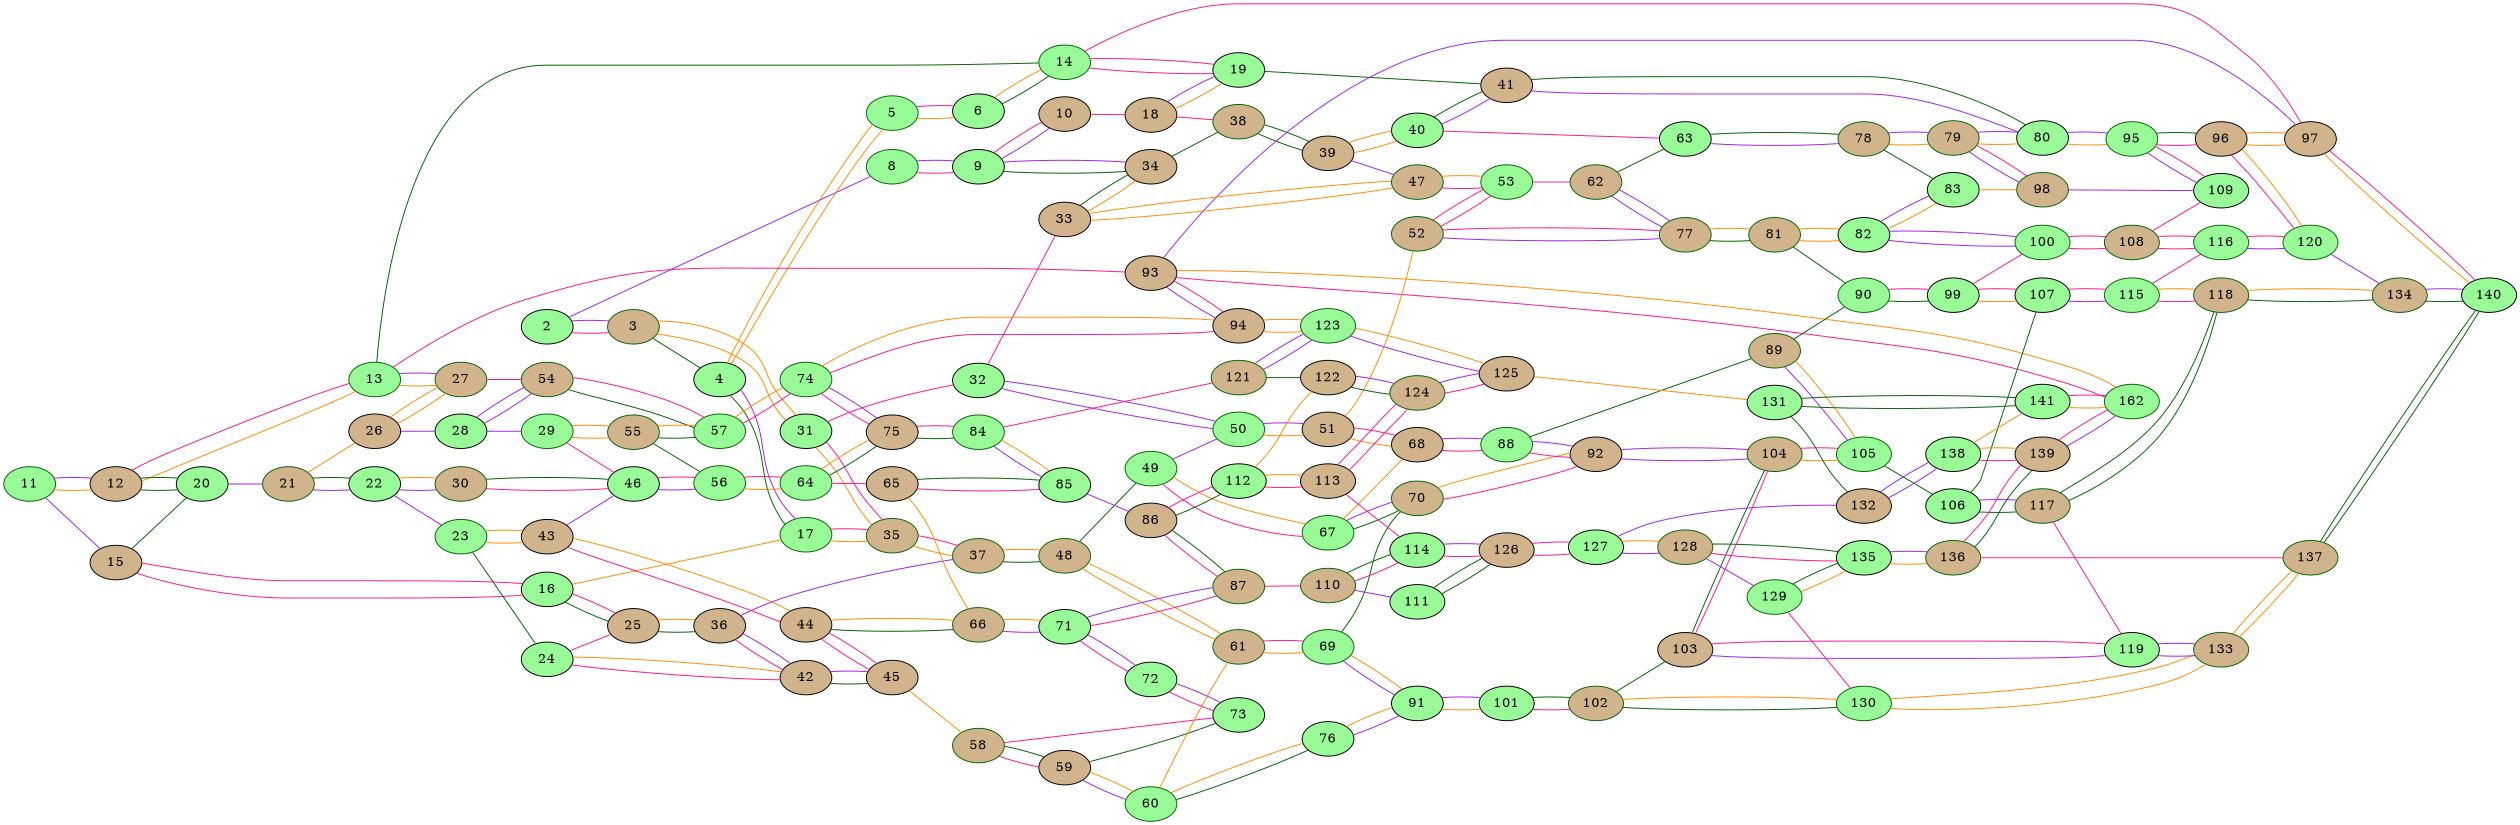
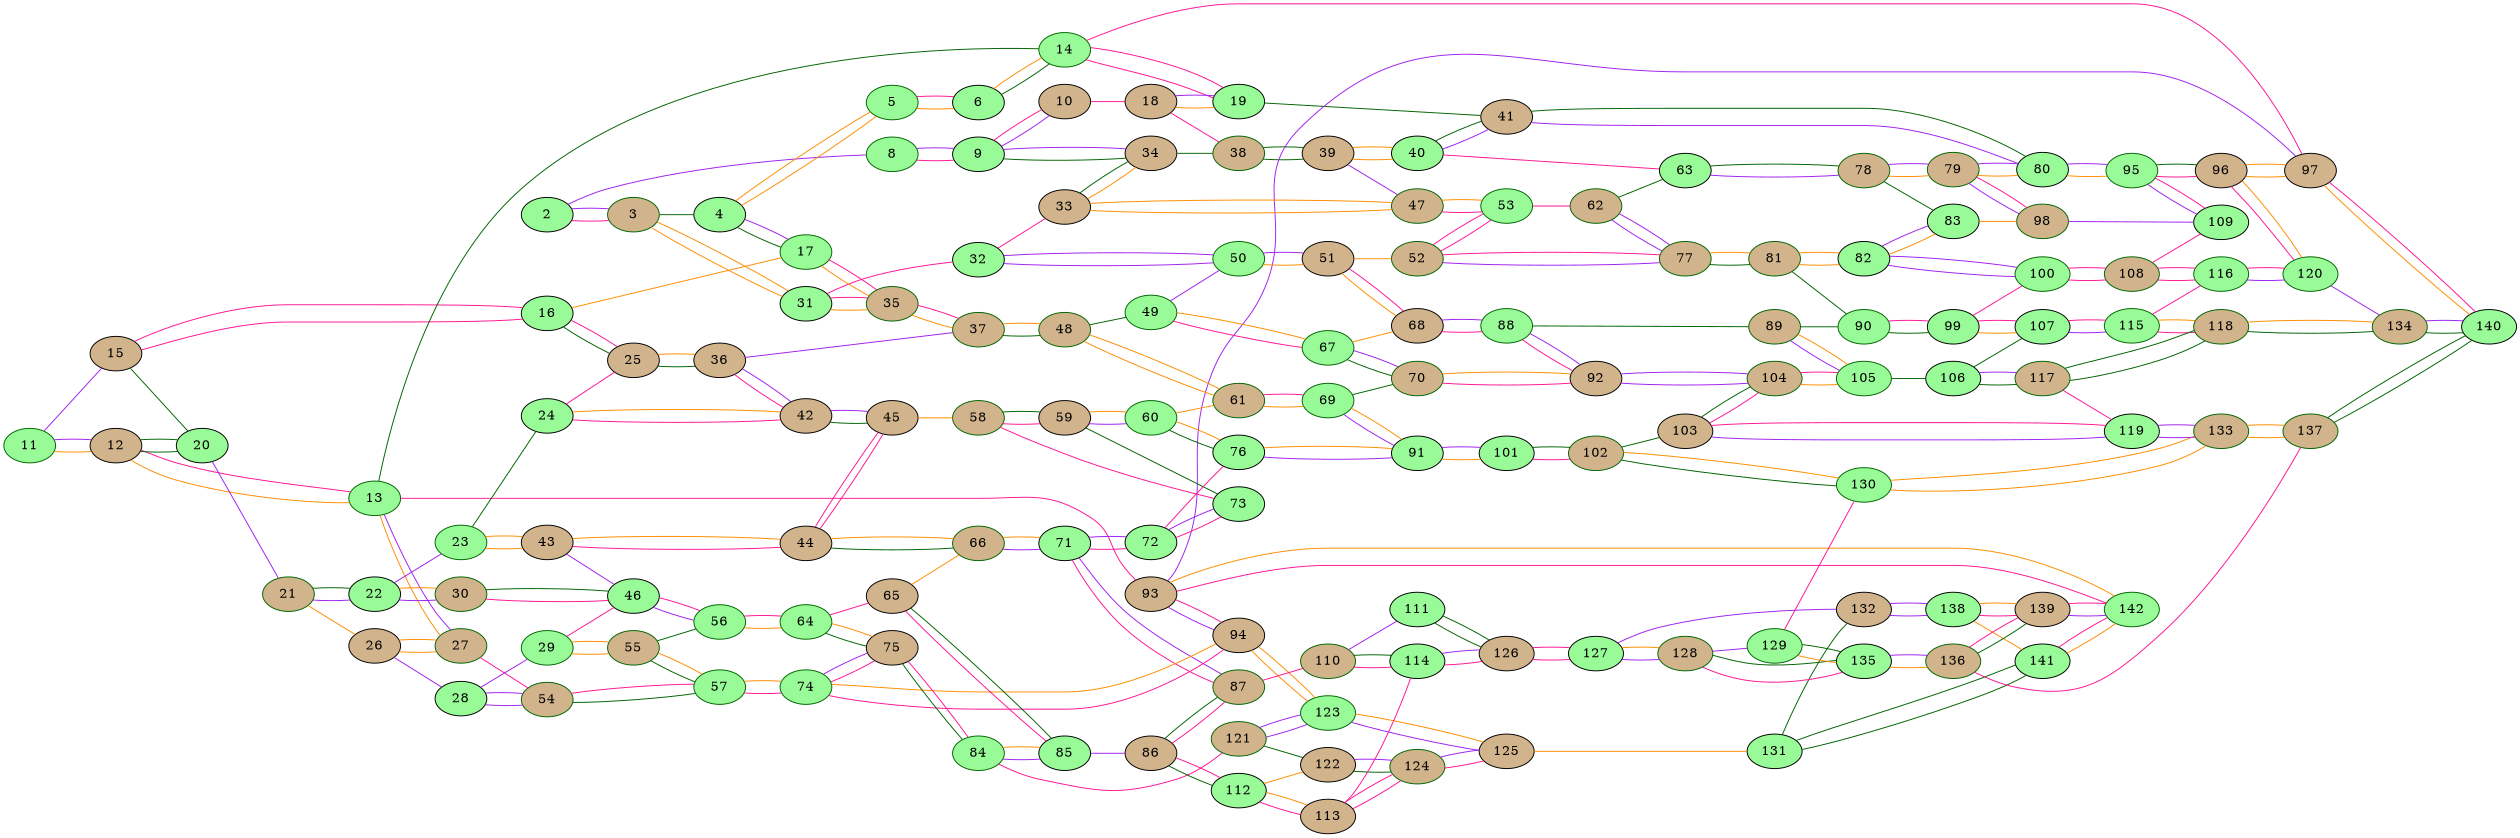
node "162": label "162" -> "142"
edge "76" -- "72": added
